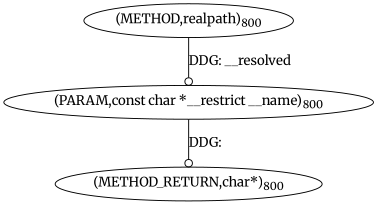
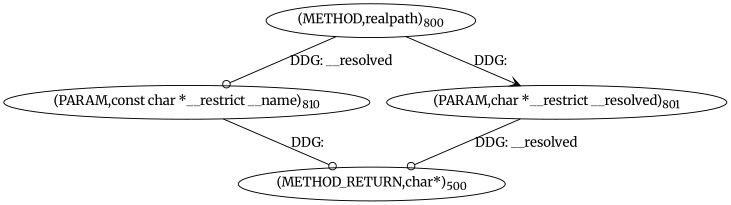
node "(PARAM,const char *__restrict __name)": text "800" -> "810"
node "(PARAM,char *__restrict __resolved)": added
node "(METHOD_RETURN,char*)": text "800" -> "500"
